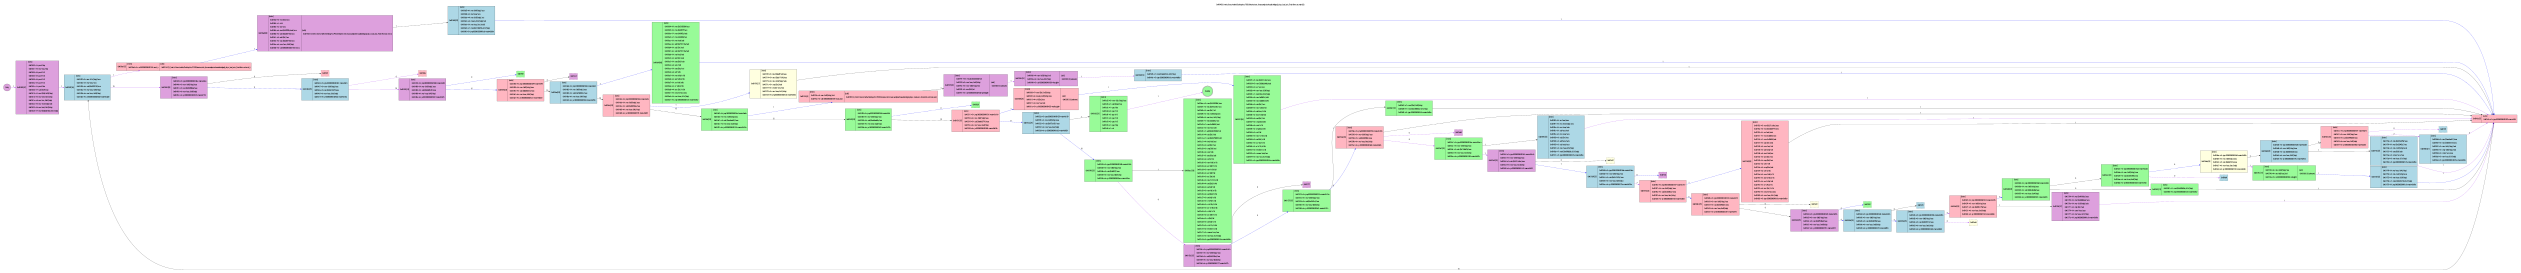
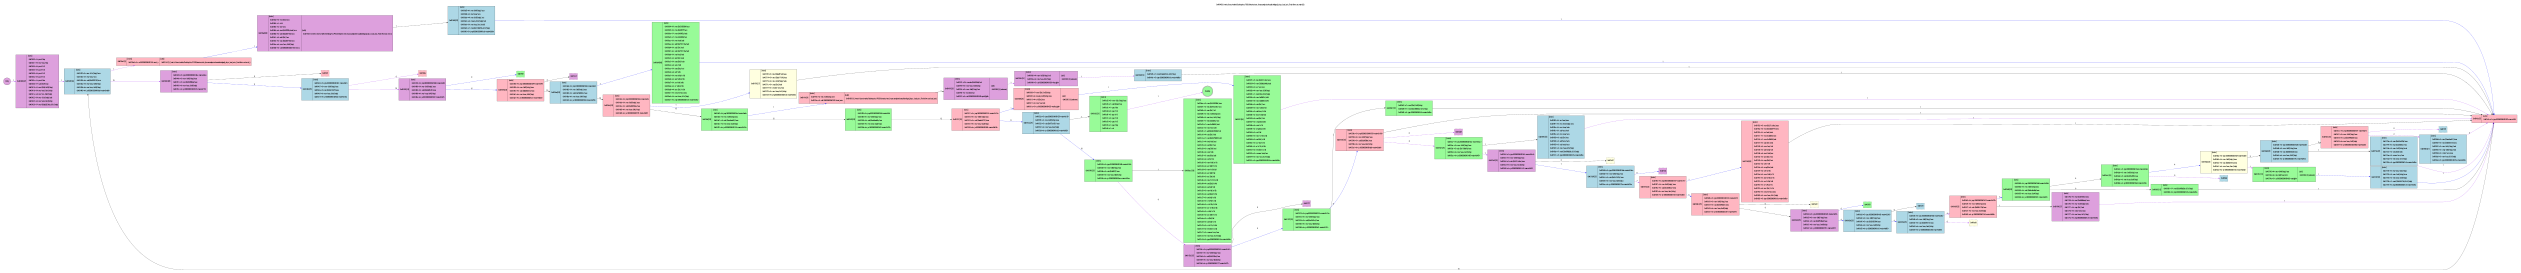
edge "0x401945 [12]" -> "0x401cfa [5]": color blue -> black
node "0x401b29": removed
